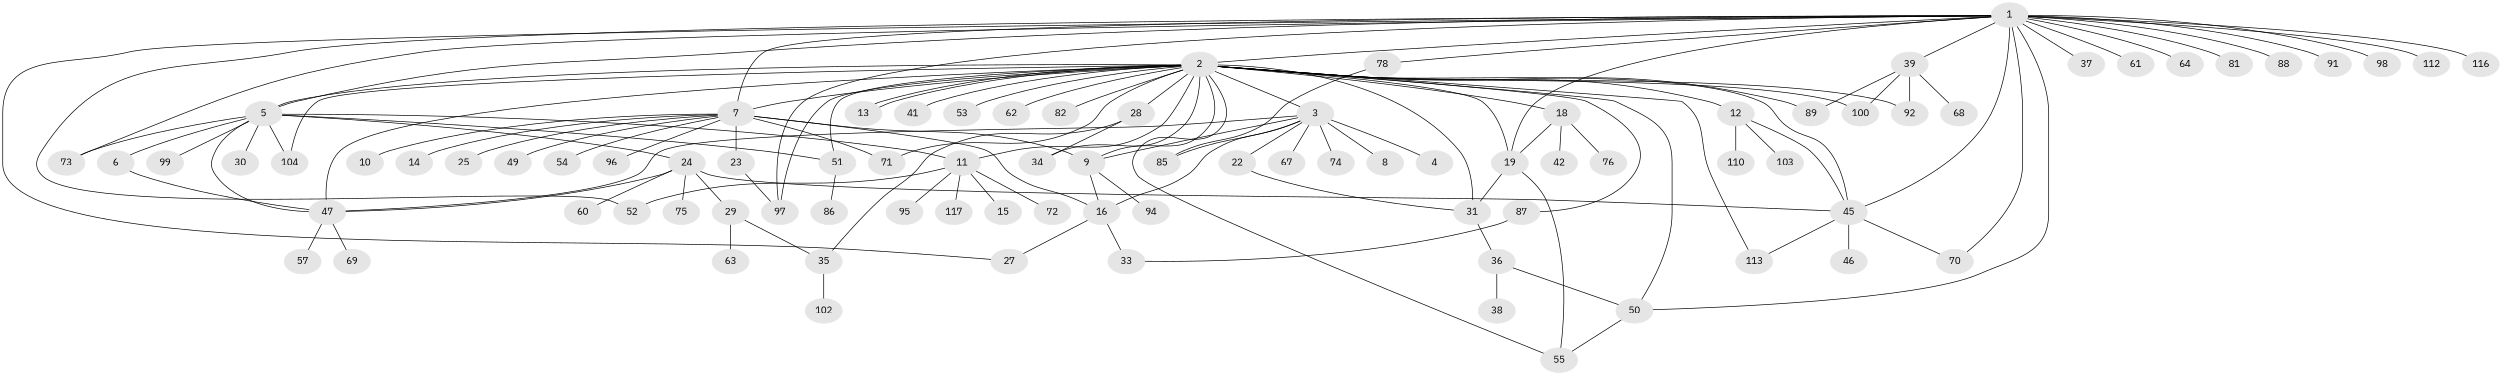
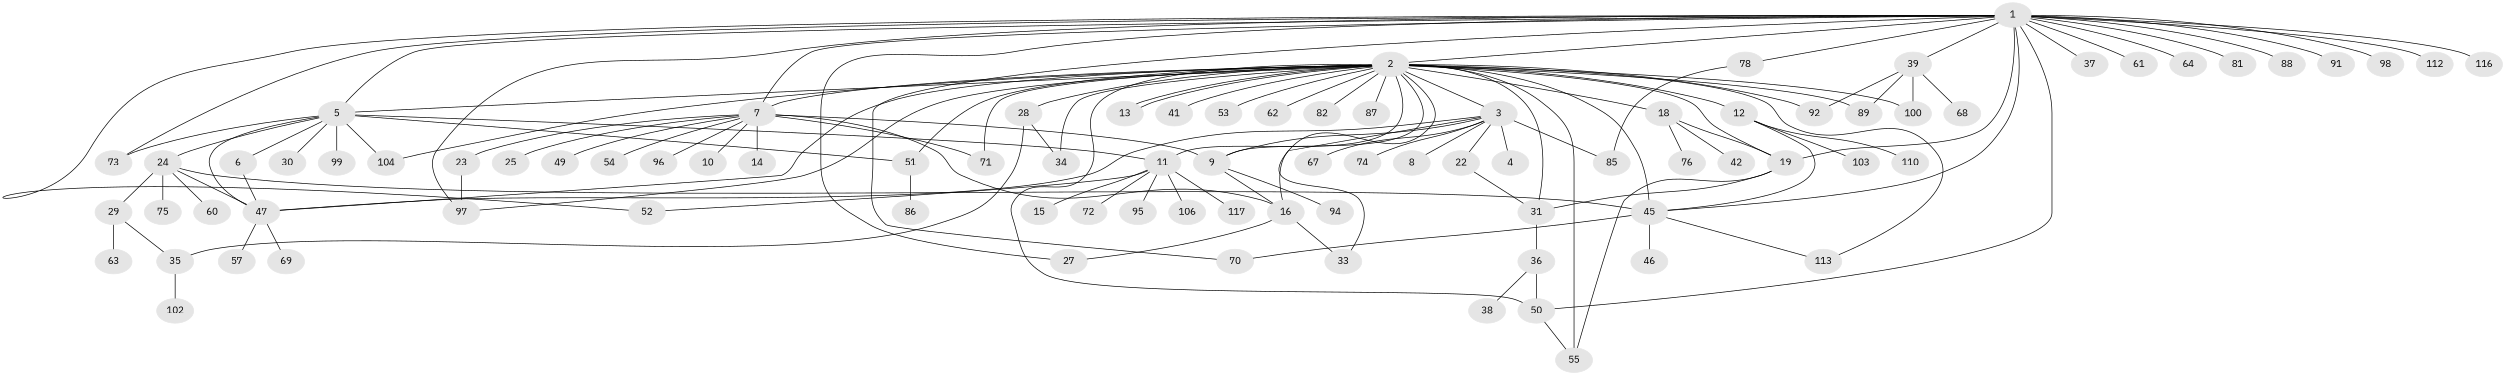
node "106": added
edge "87" -- "33": now "2" -- "33"
